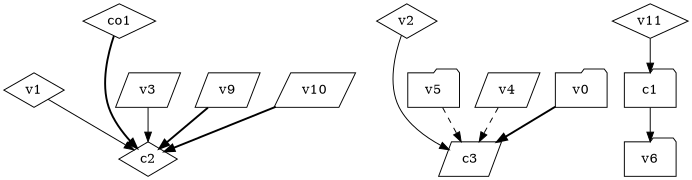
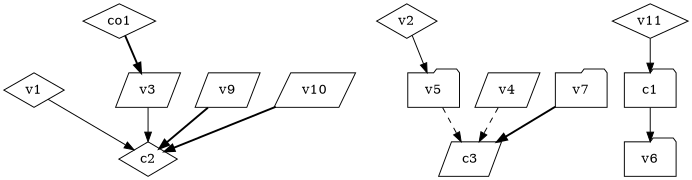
node "v0": label "v0" -> "v7"
edge "co1" -> "c2": now "co1" -> "v3"
edge "v2" -> "c3": now "v2" -> "v5"
